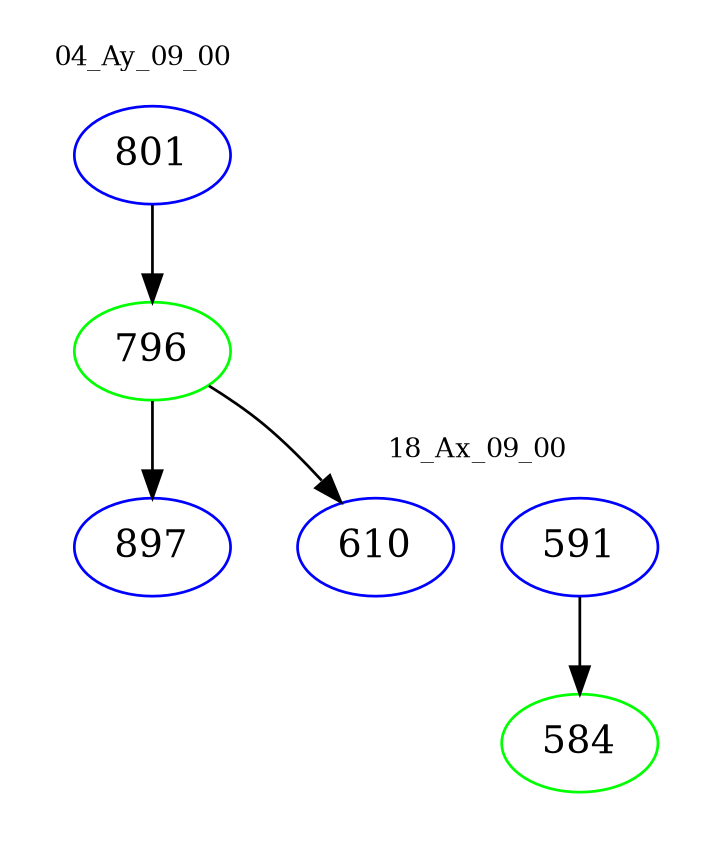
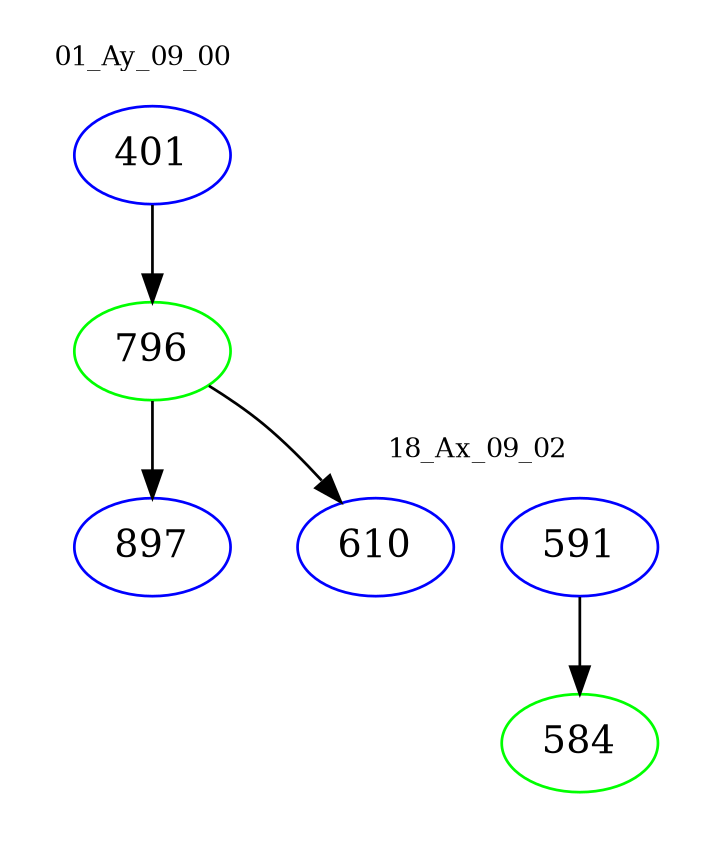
cluster "04_Ay_09_00": label "04_Ay_09_00" -> "01_Ay_09_00"
node "801": label "801" -> "401"
cluster "18_Ax_09_00": label "18_Ax_09_00" -> "18_Ax_09_02"
